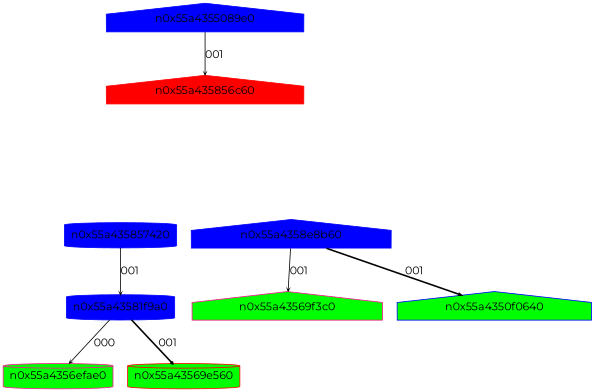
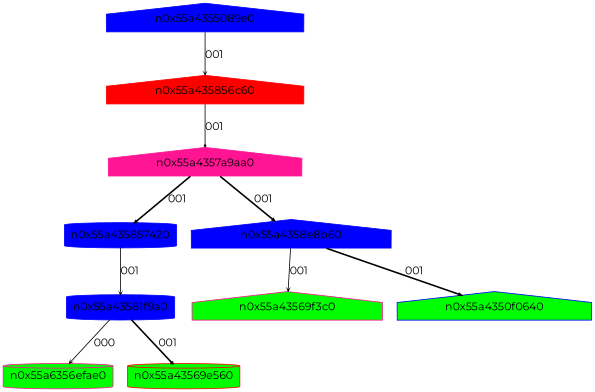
node "n0x55a4357a9aa0": added
node "n0x55a4356efae0": label "n0x55a4356efae0" -> "n0x55a6356efae0"
